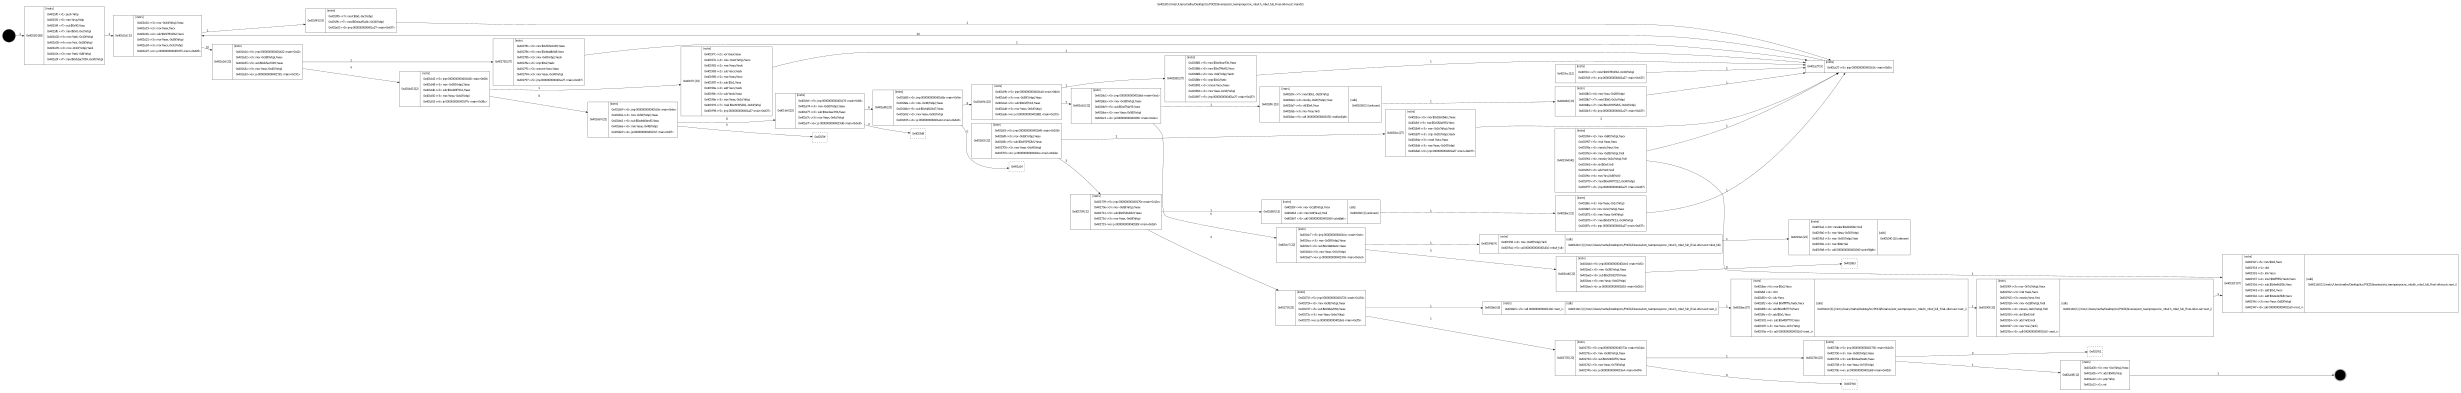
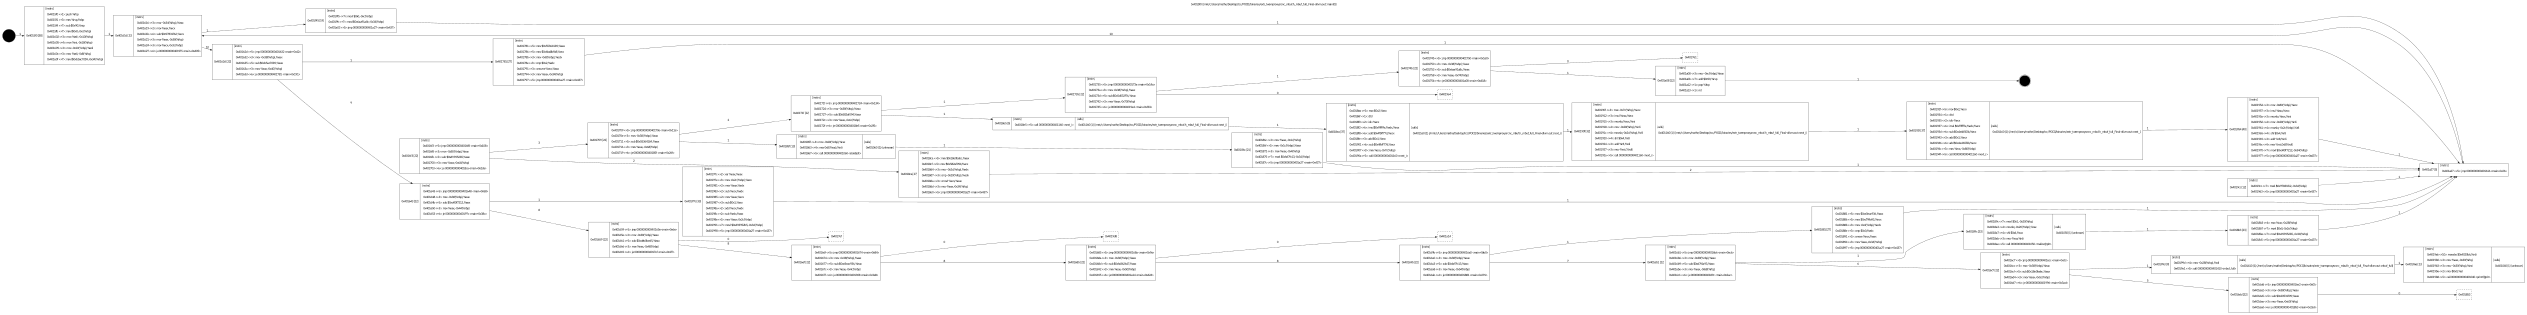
edge "0x401954 [40]" -> "0x40192f [37]": reversed
